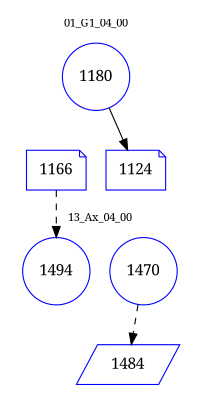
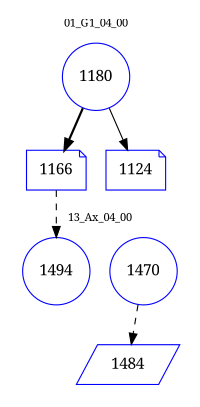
edge "1180" -> "1166": added
